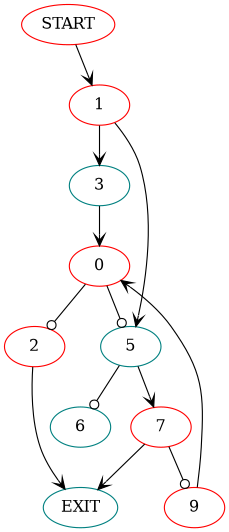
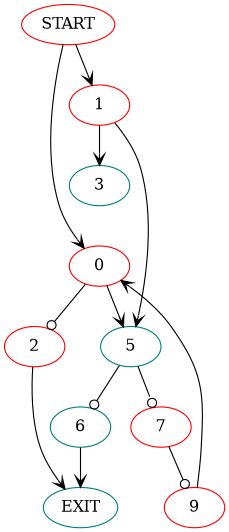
edge "3" -> "0": now "START" -> "0"
edge "0" -> "5": arrowhead odot -> vee
edge "5" -> "7": arrowhead vee -> odot
edge "7" -> "EXIT": now "6" -> "EXIT"
